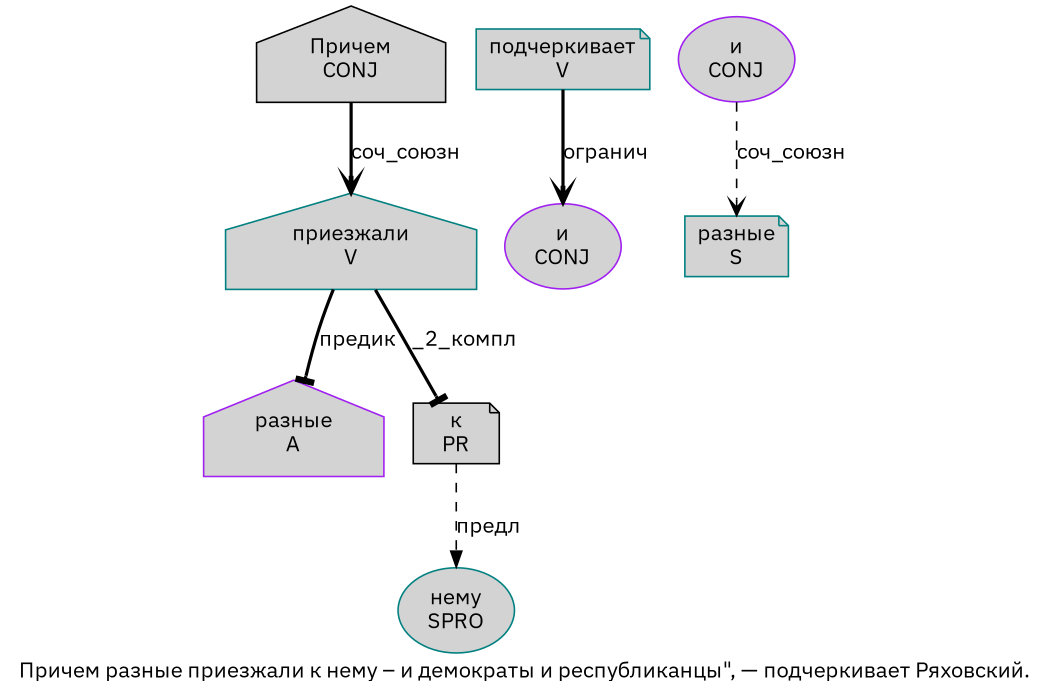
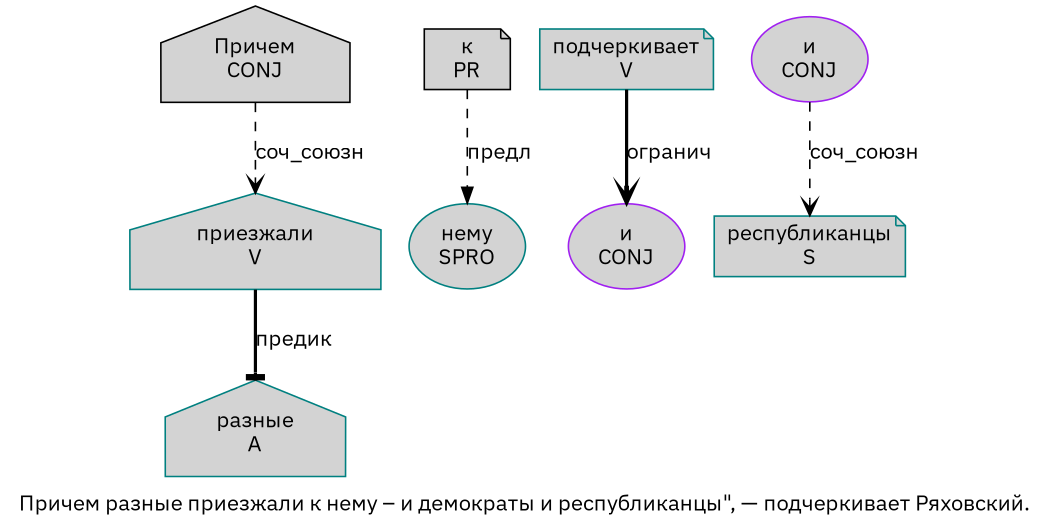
edge "Причем CONJ" -> "приезжали V": style bold -> dashed
node "разные S": label "разные S" -> "республиканцы S"
edge "приезжали V" -> "к PR": removed, label "_2_компл"
node "разные A": color purple -> teal
